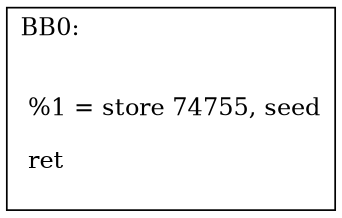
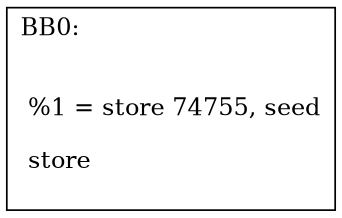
node "BB0:": text "ret" -> "store"
